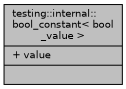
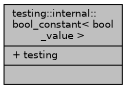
node "testing::internal::": text "+ value" -> "+ testing"
